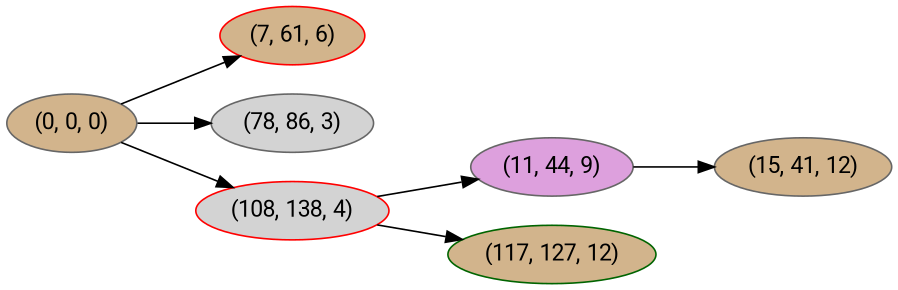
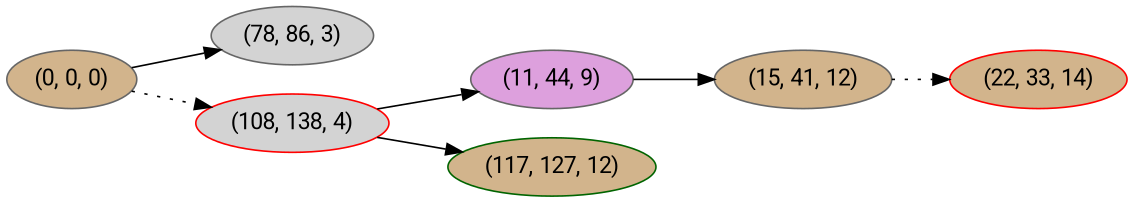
node "(7, 61, 6)": removed
node "(22, 33, 14)": added
edge "(0, 0, 0)" -> "(108, 138, 4)": style solid -> dotted
